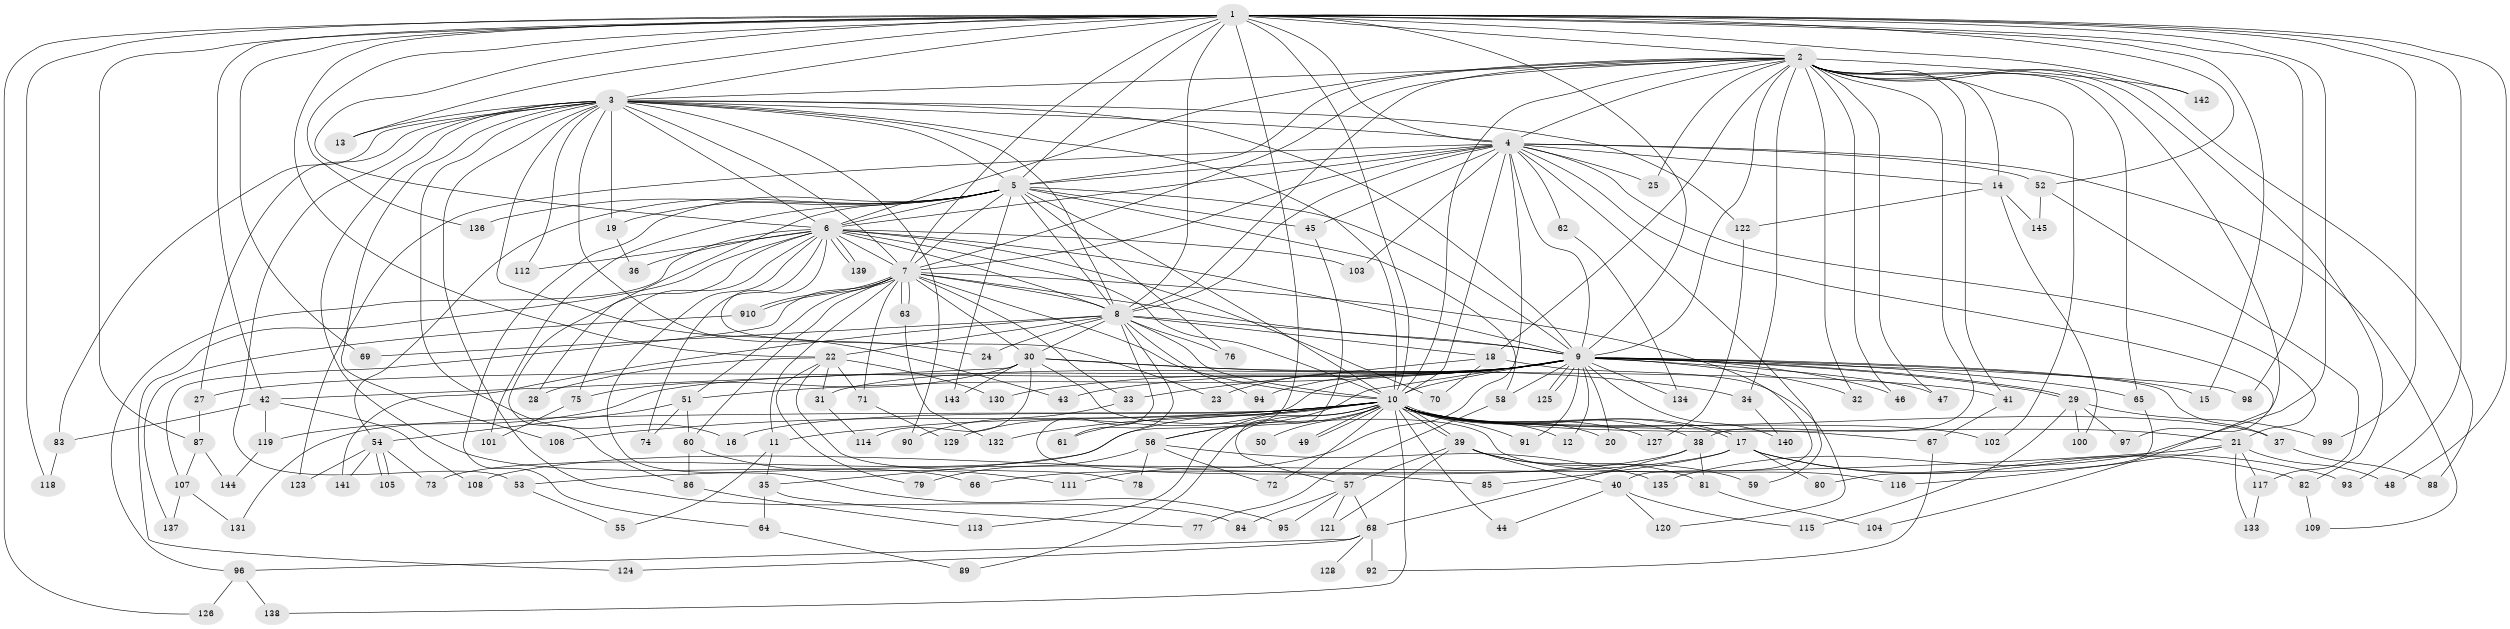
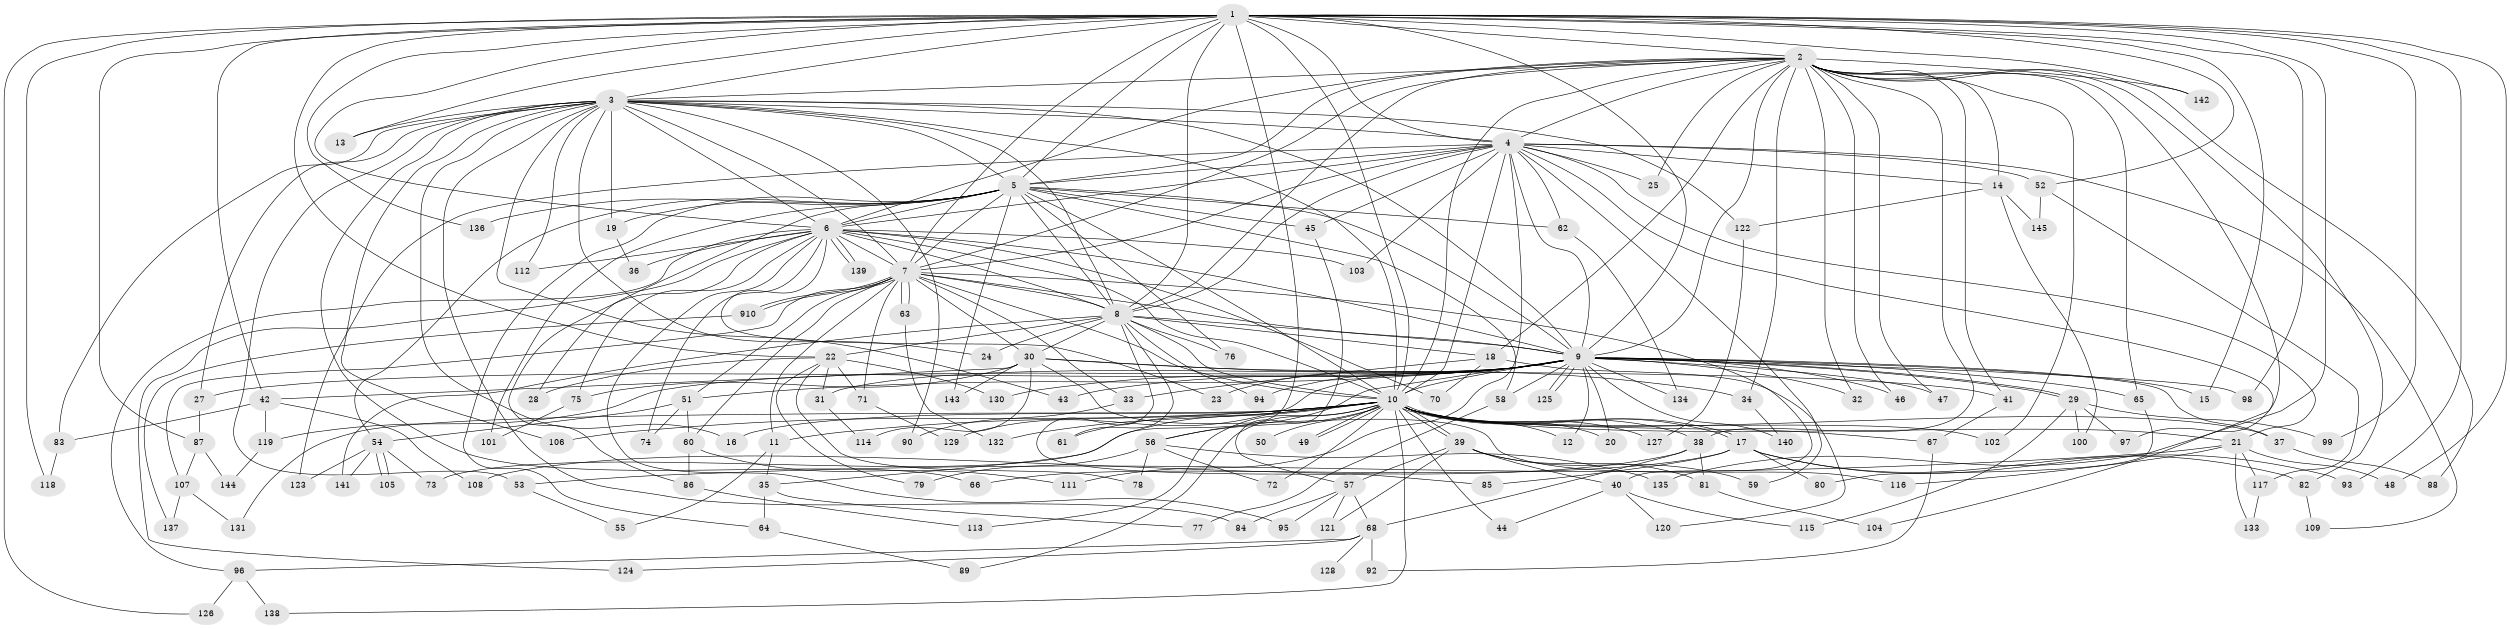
edge "5" -- "62": added
node "69": removed
node "91": removed
